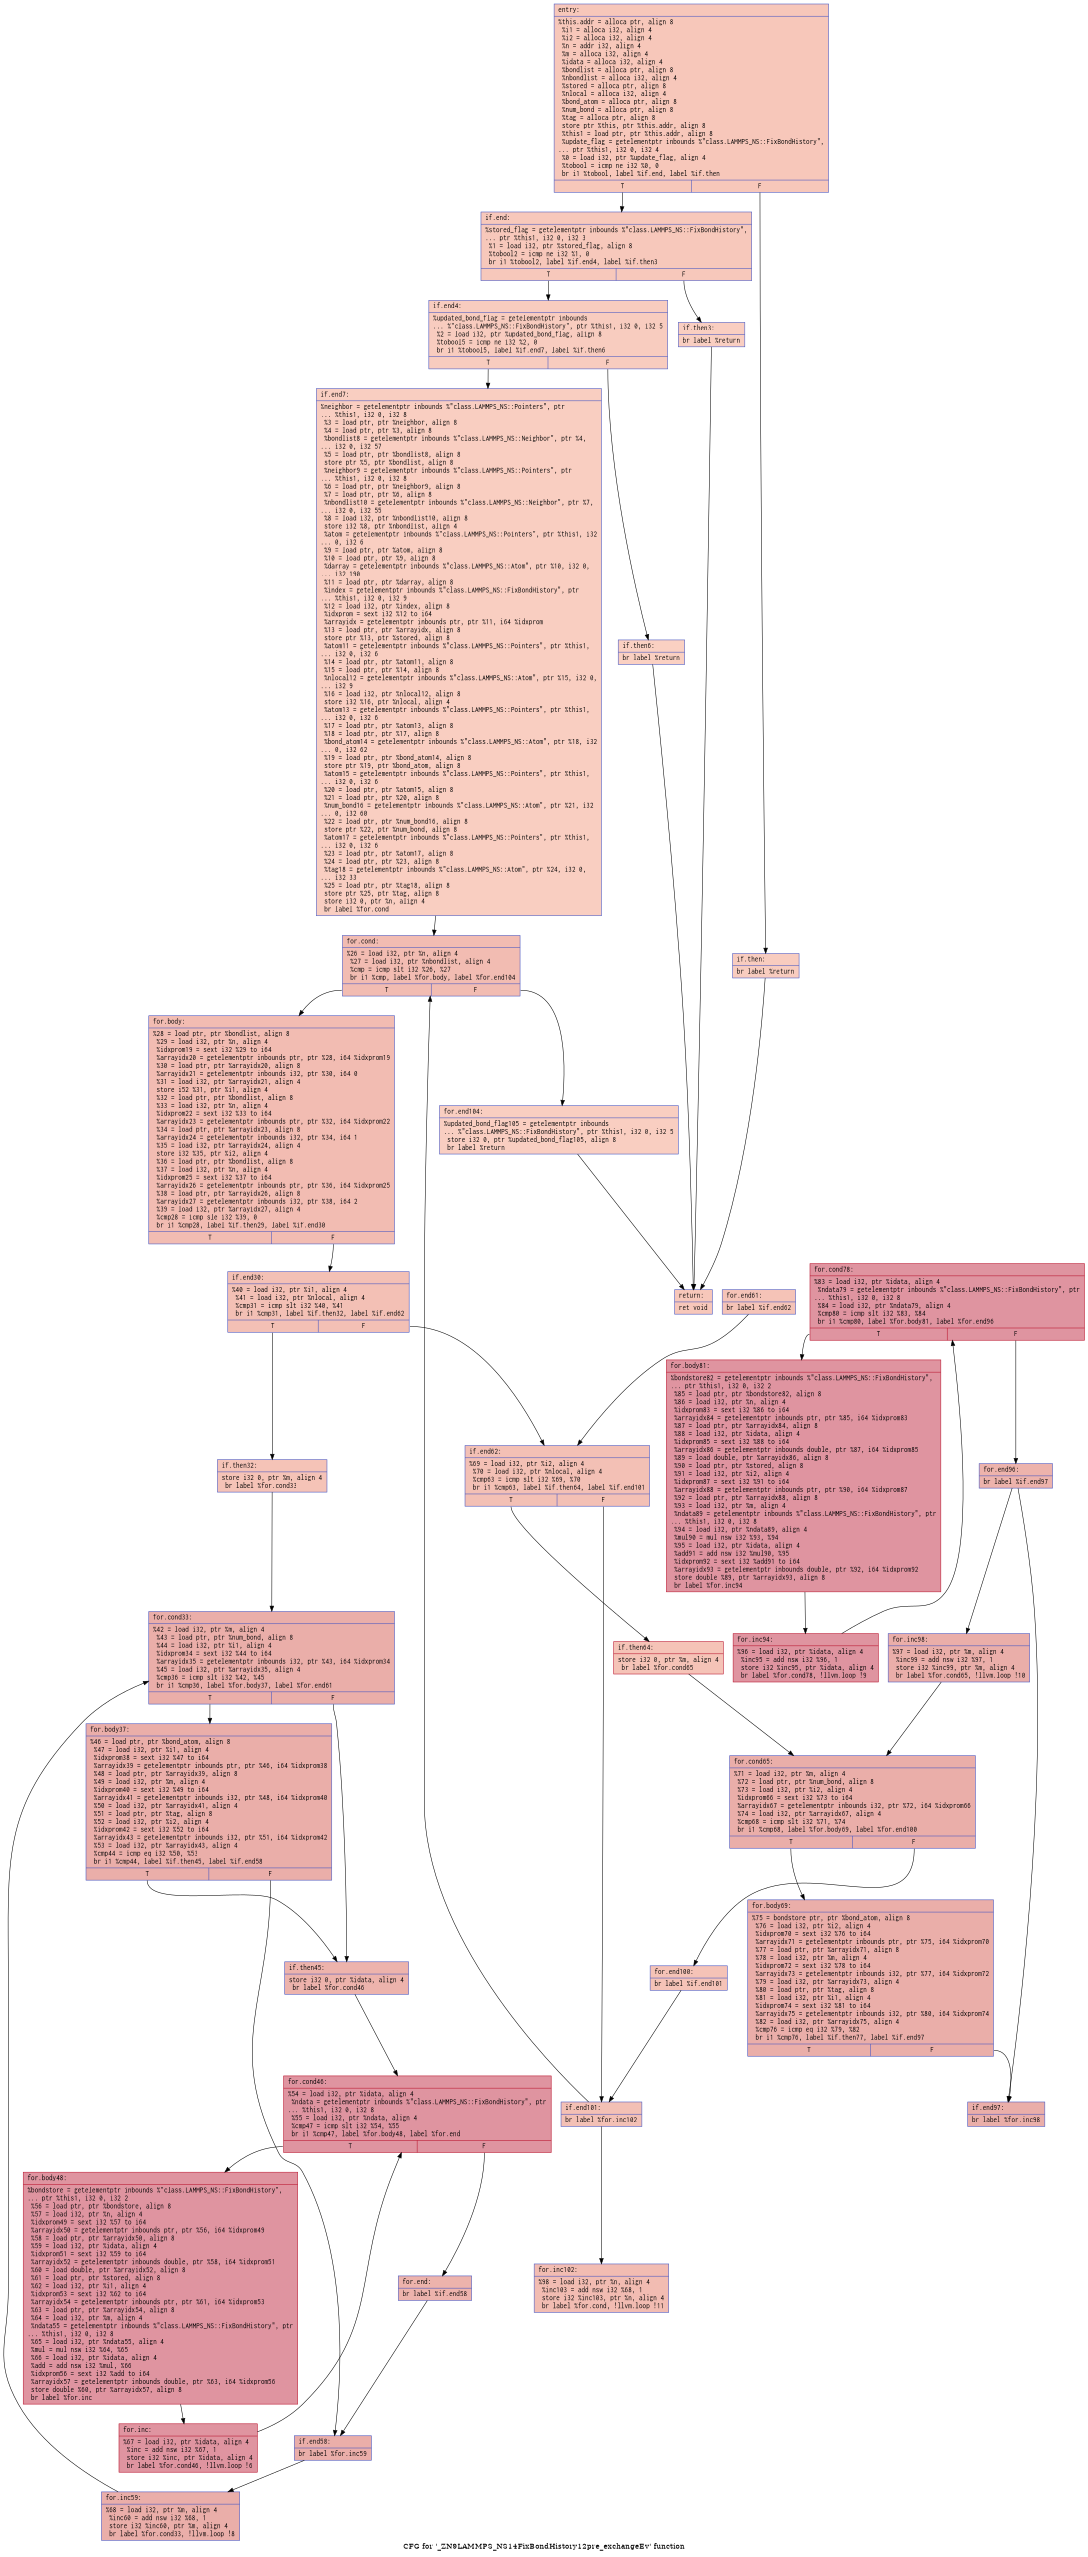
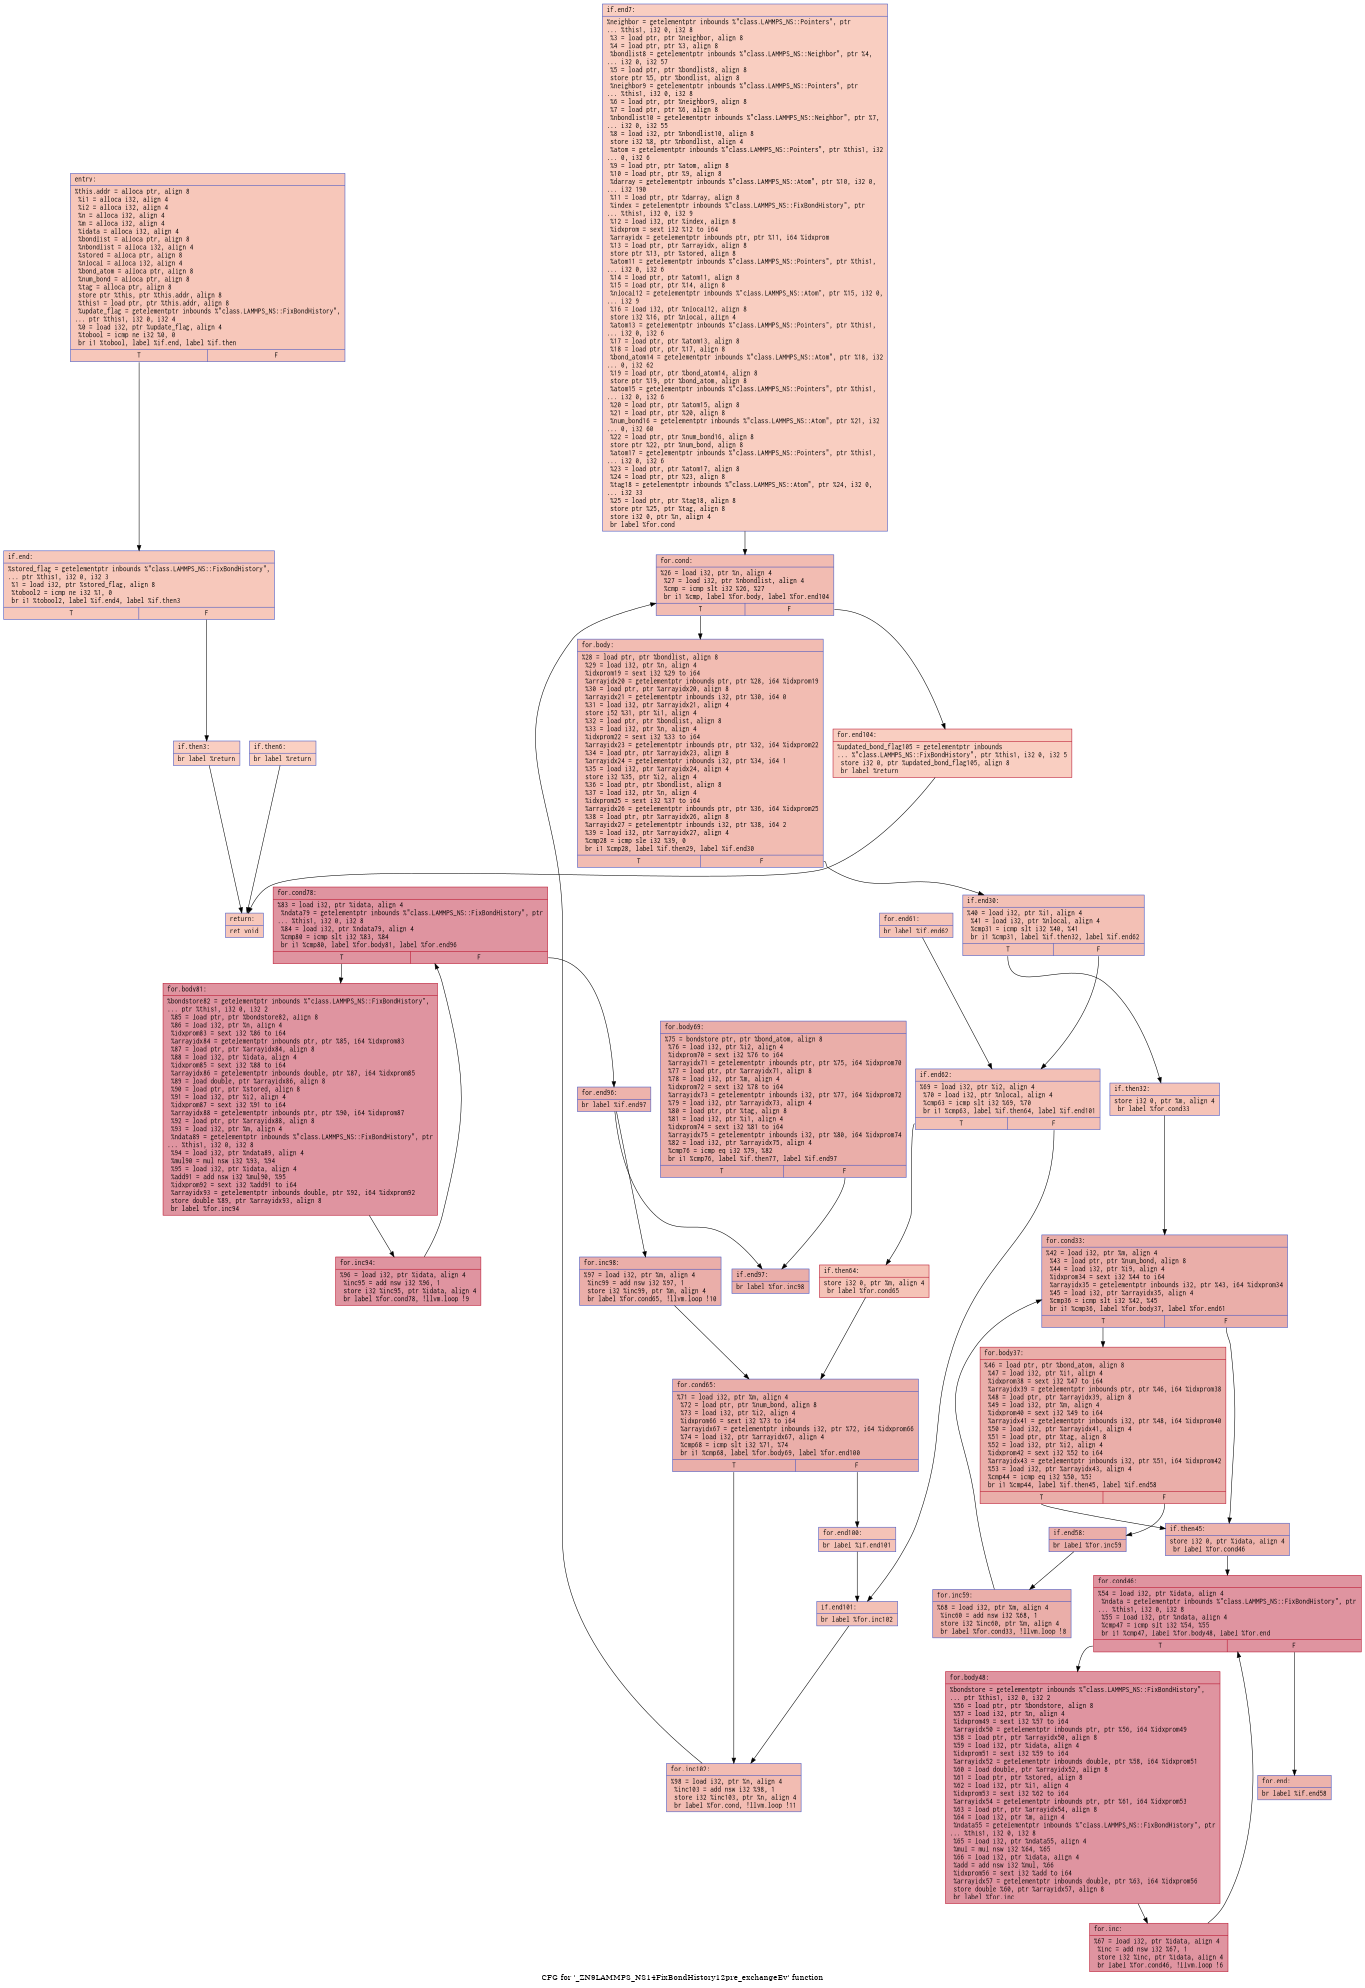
node "entry:": text "%n = addr i32, align 4" -> "%n = alloca i32, align 4"
node "if.end4:": removed
node "if.then:": removed
node "for.end104:": color #3d50c3ff -> #b70d28ff
edge "if.end101:" -> "for.cond:": now "for.inc102:" -> "for.cond:"
node "for.cond33:": text "%44 = load i32, ptr %i1, align 4" -> "%44 = load i32, ptr %i9, align 4"
node "for.body37:": color #3d50c3ff -> #b70d28ff
edge "for.cond65:" -> "for.body69:": now "for.cond65:" -> "for.inc102:"
node "for.inc102:": text "%inc103 = add nsw i32 %68, 1" -> "%inc103 = add nsw i32 %98, 1"
edge "for.end:" -> "if.end58:": removed
